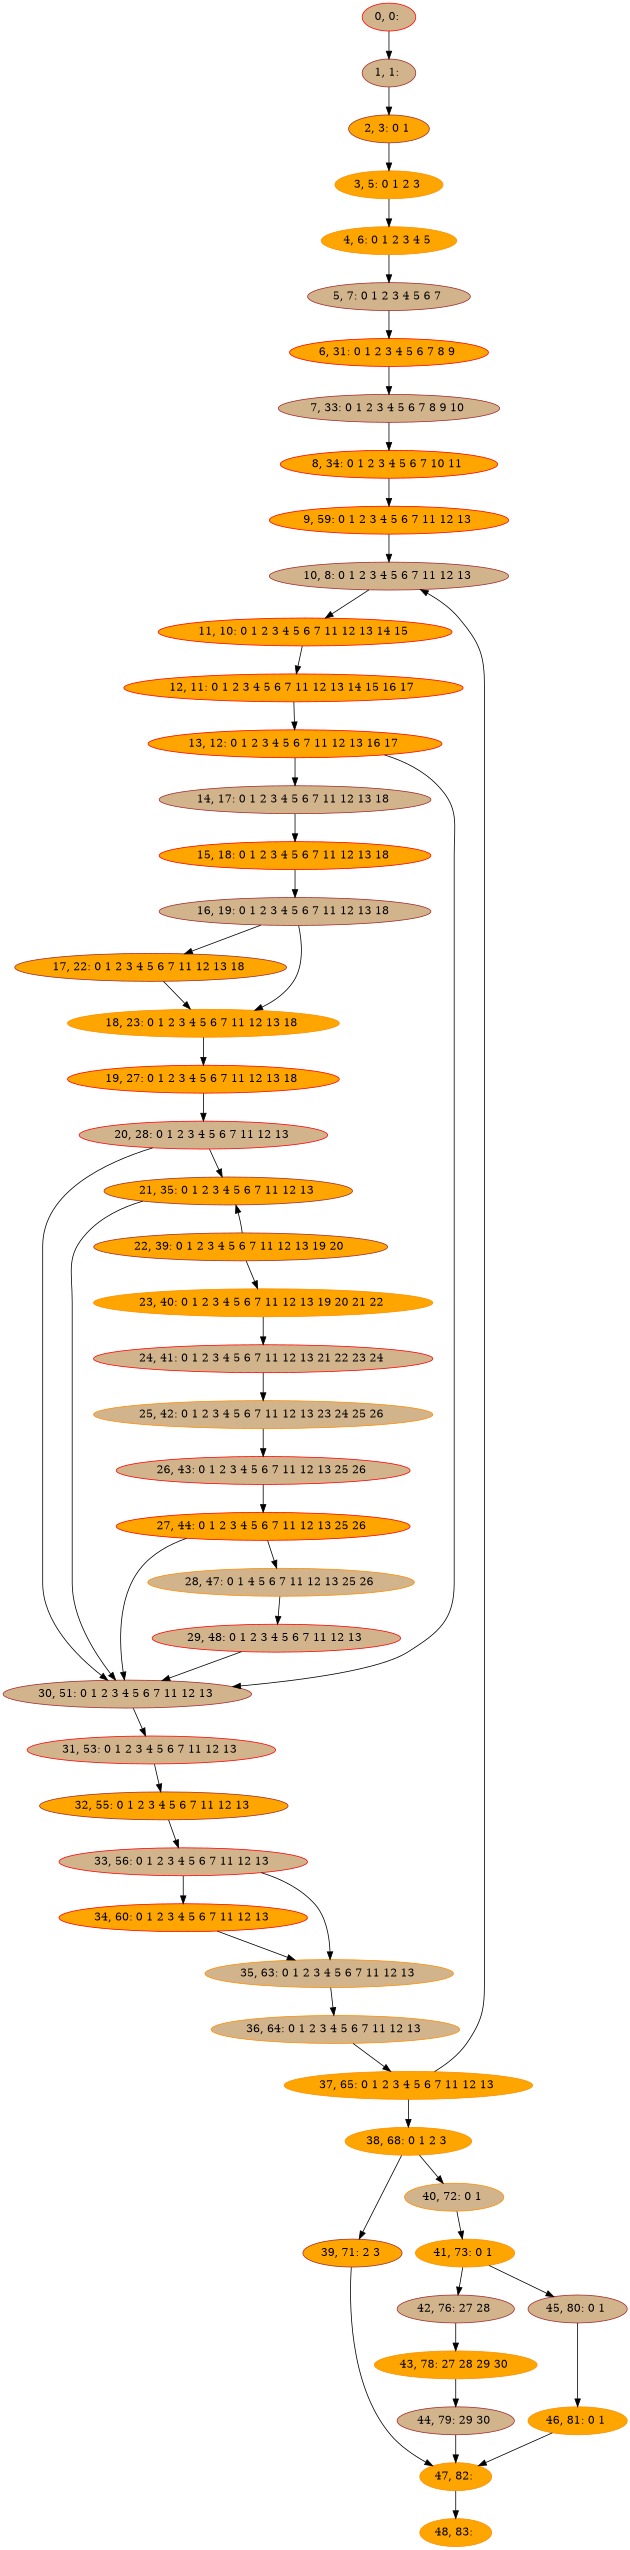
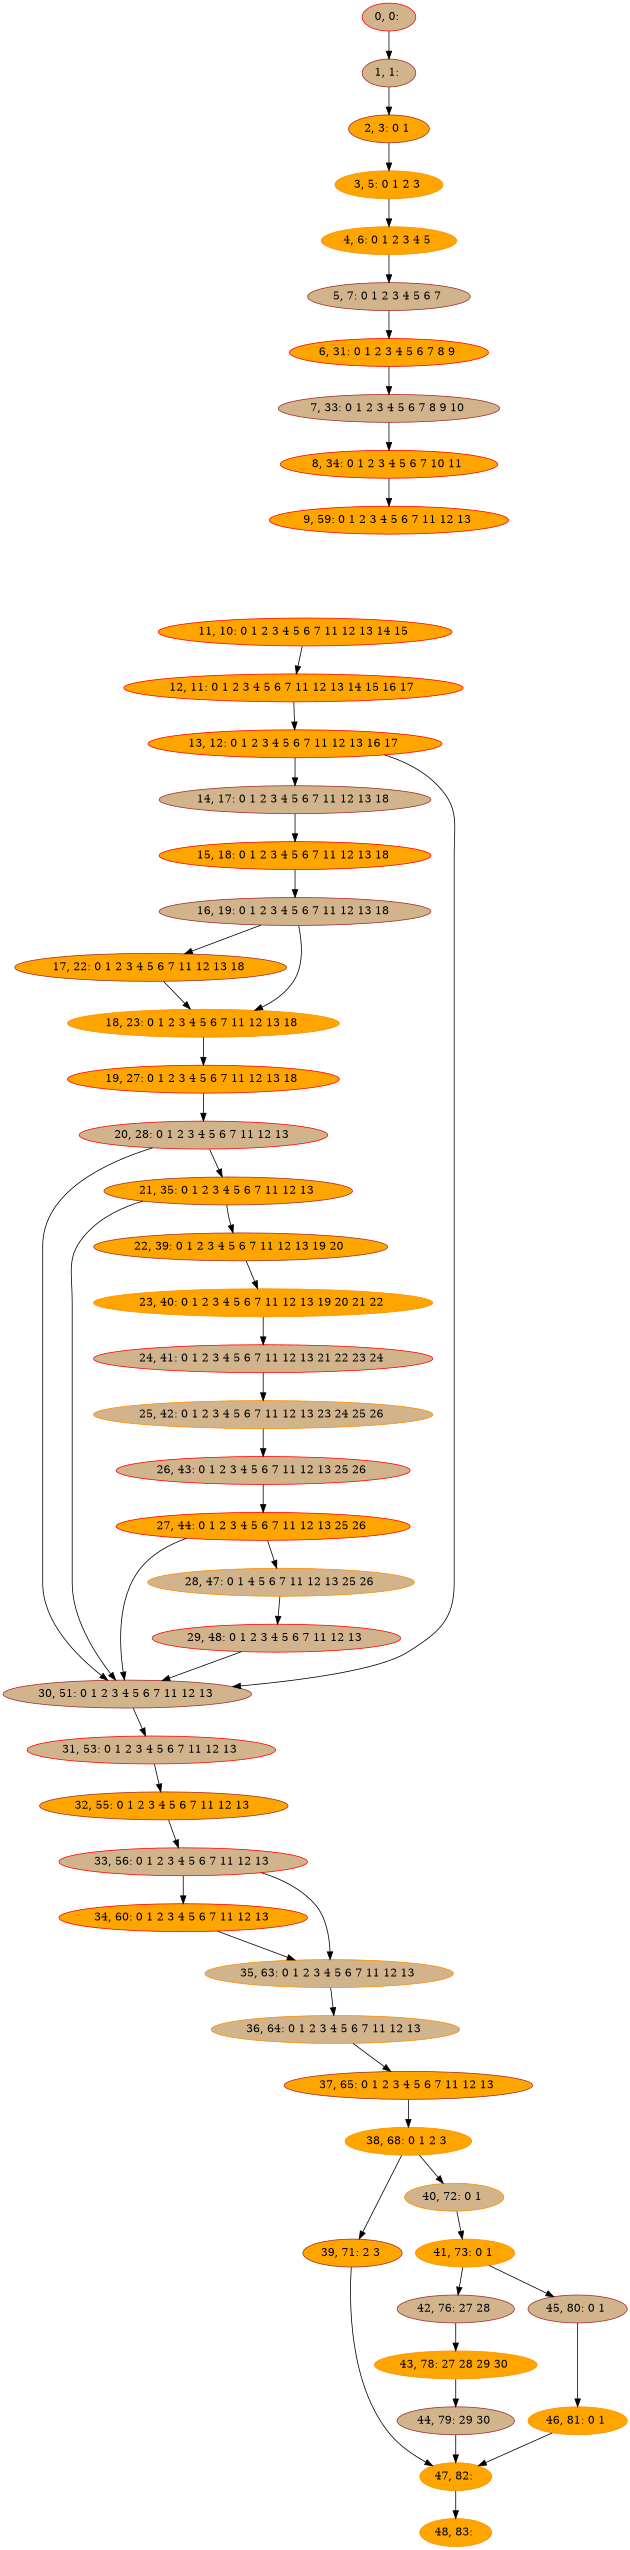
node "10, 8: 0 1 2 3 4 5 6 7 11 12 13": removed
edge "22, 39: 0 1 2 3 4 5 6 7 11 12 13 19 20" -> "21, 35: 0 1 2 3 4 5 6 7 11 12 13": reversed
node "37, 65: 0 1 2 3 4 5 6 7 11 12 13": color darkorange -> brown
